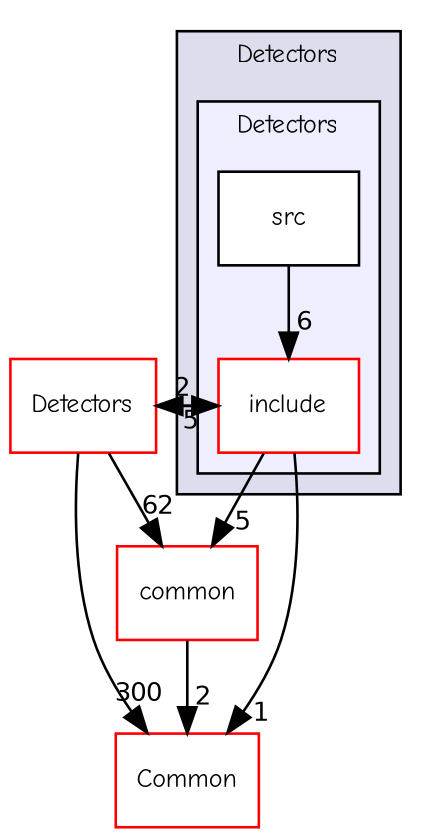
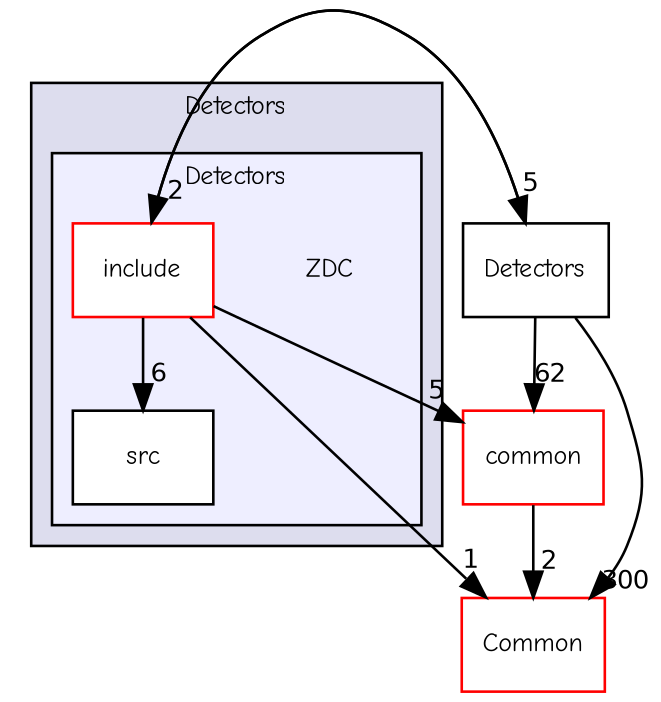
node "ZDC": added
edge "src" -> "include": reversed
node "Detectors": color red -> black
